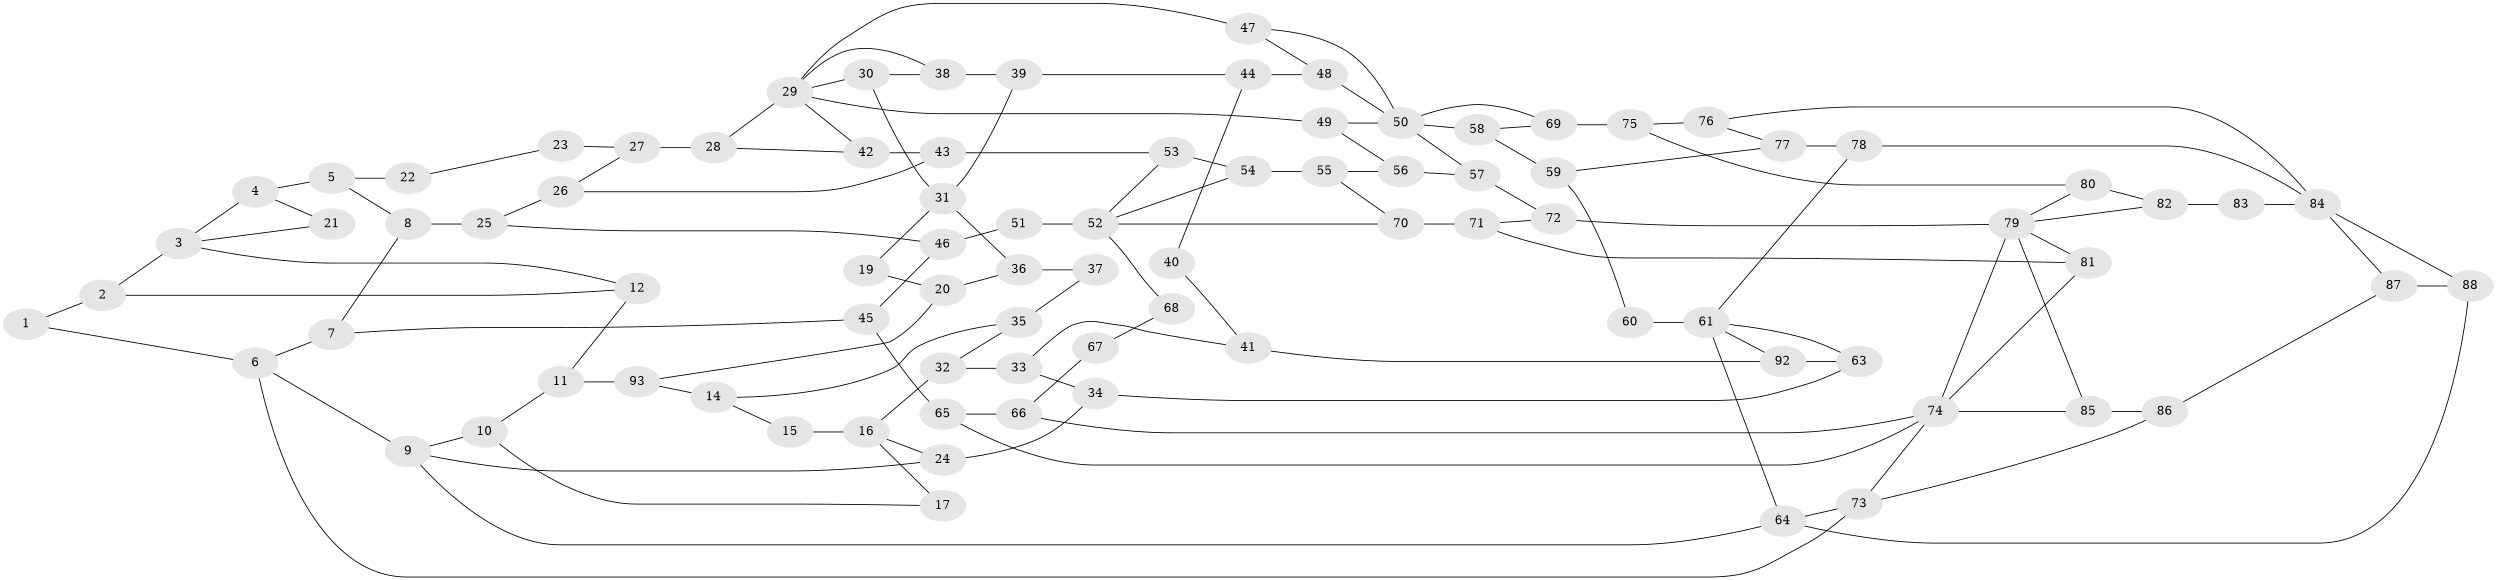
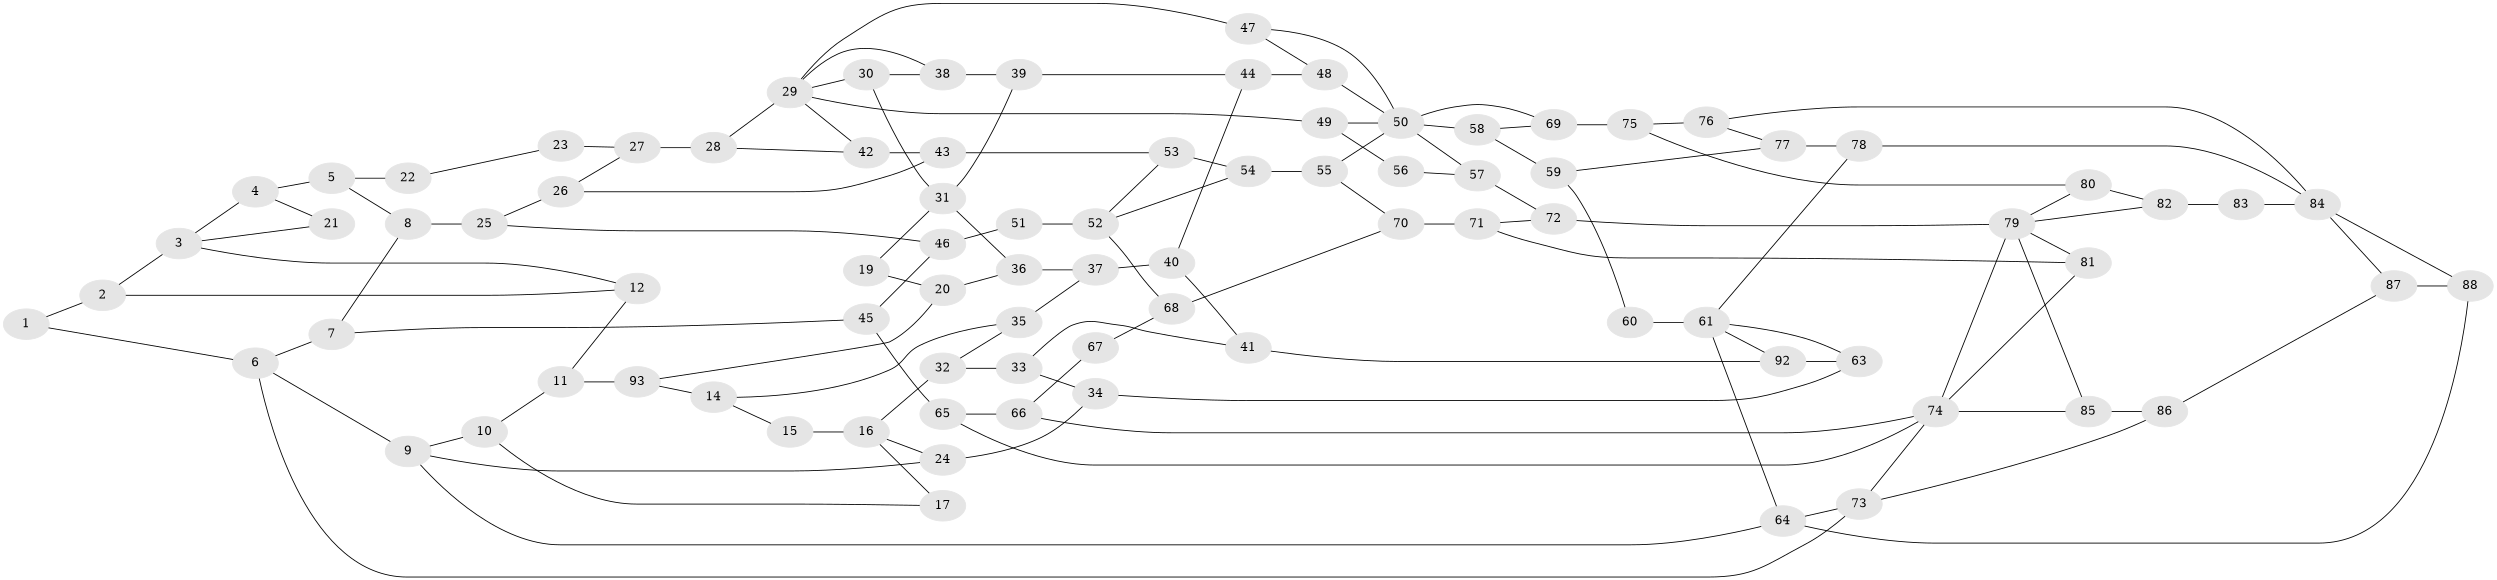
edge "55" -- "56": now "55" -- "50"
edge "52" -- "70": now "68" -- "70"
edge "40" -- "37": added
